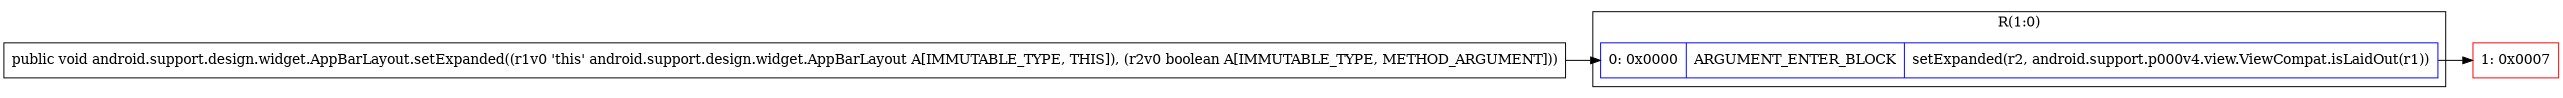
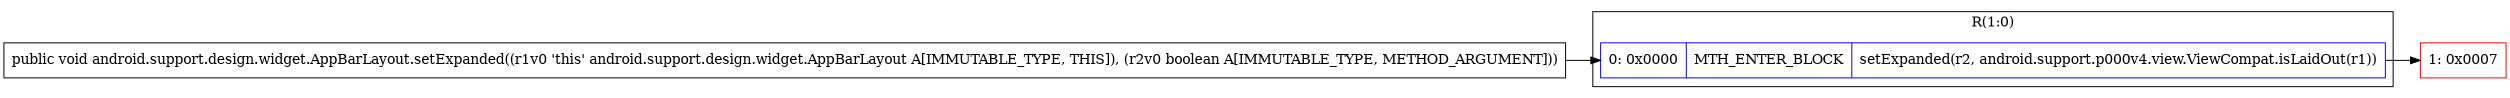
node "0: 0x0000": text "ARGUMENT_ENTER_BLOCK" -> "MTH_ENTER_BLOCK"
